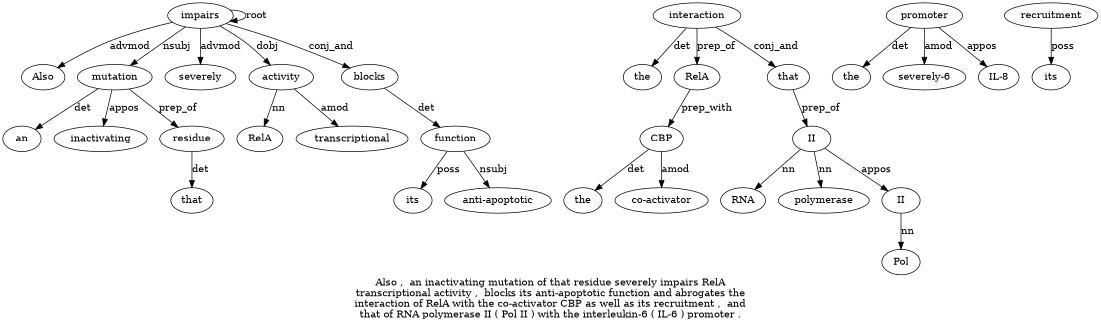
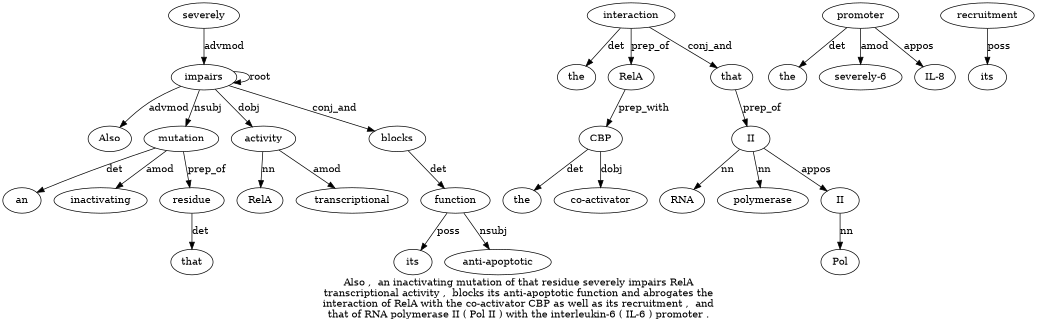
edge "impairs" -> "severely": reversed
edge "mutation" -> "inactivating": label "appos" -> "amod"
edge "CBP" -> "co-activator": label "amod" -> "dobj"
